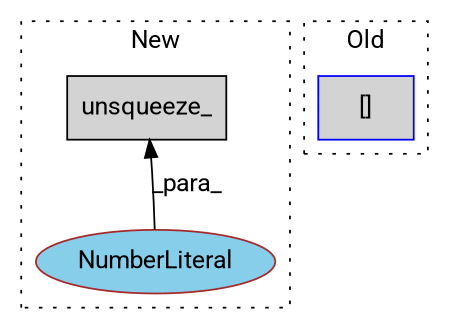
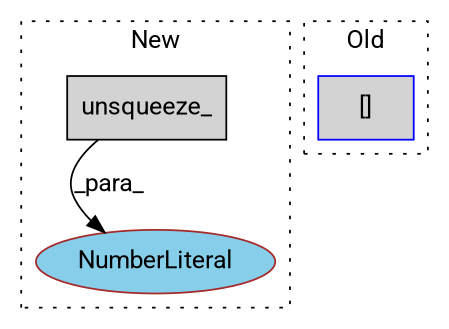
edge "NumberLiteral" -> "unsqueeze_": reversed
